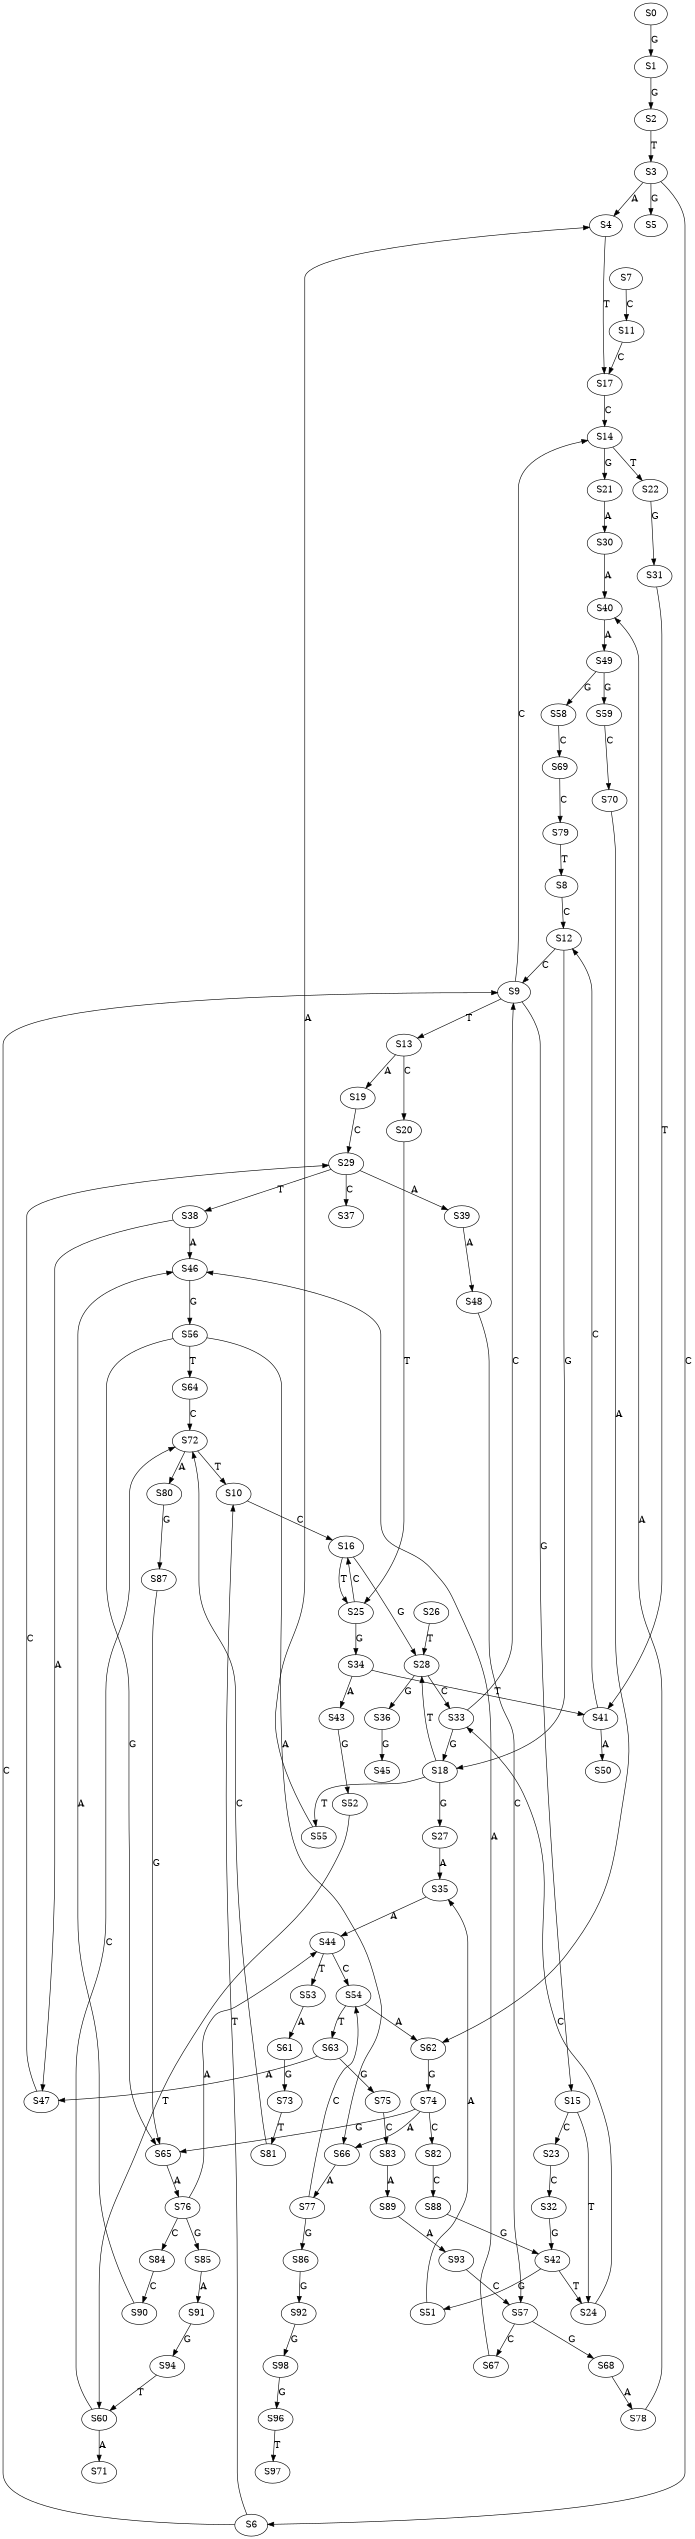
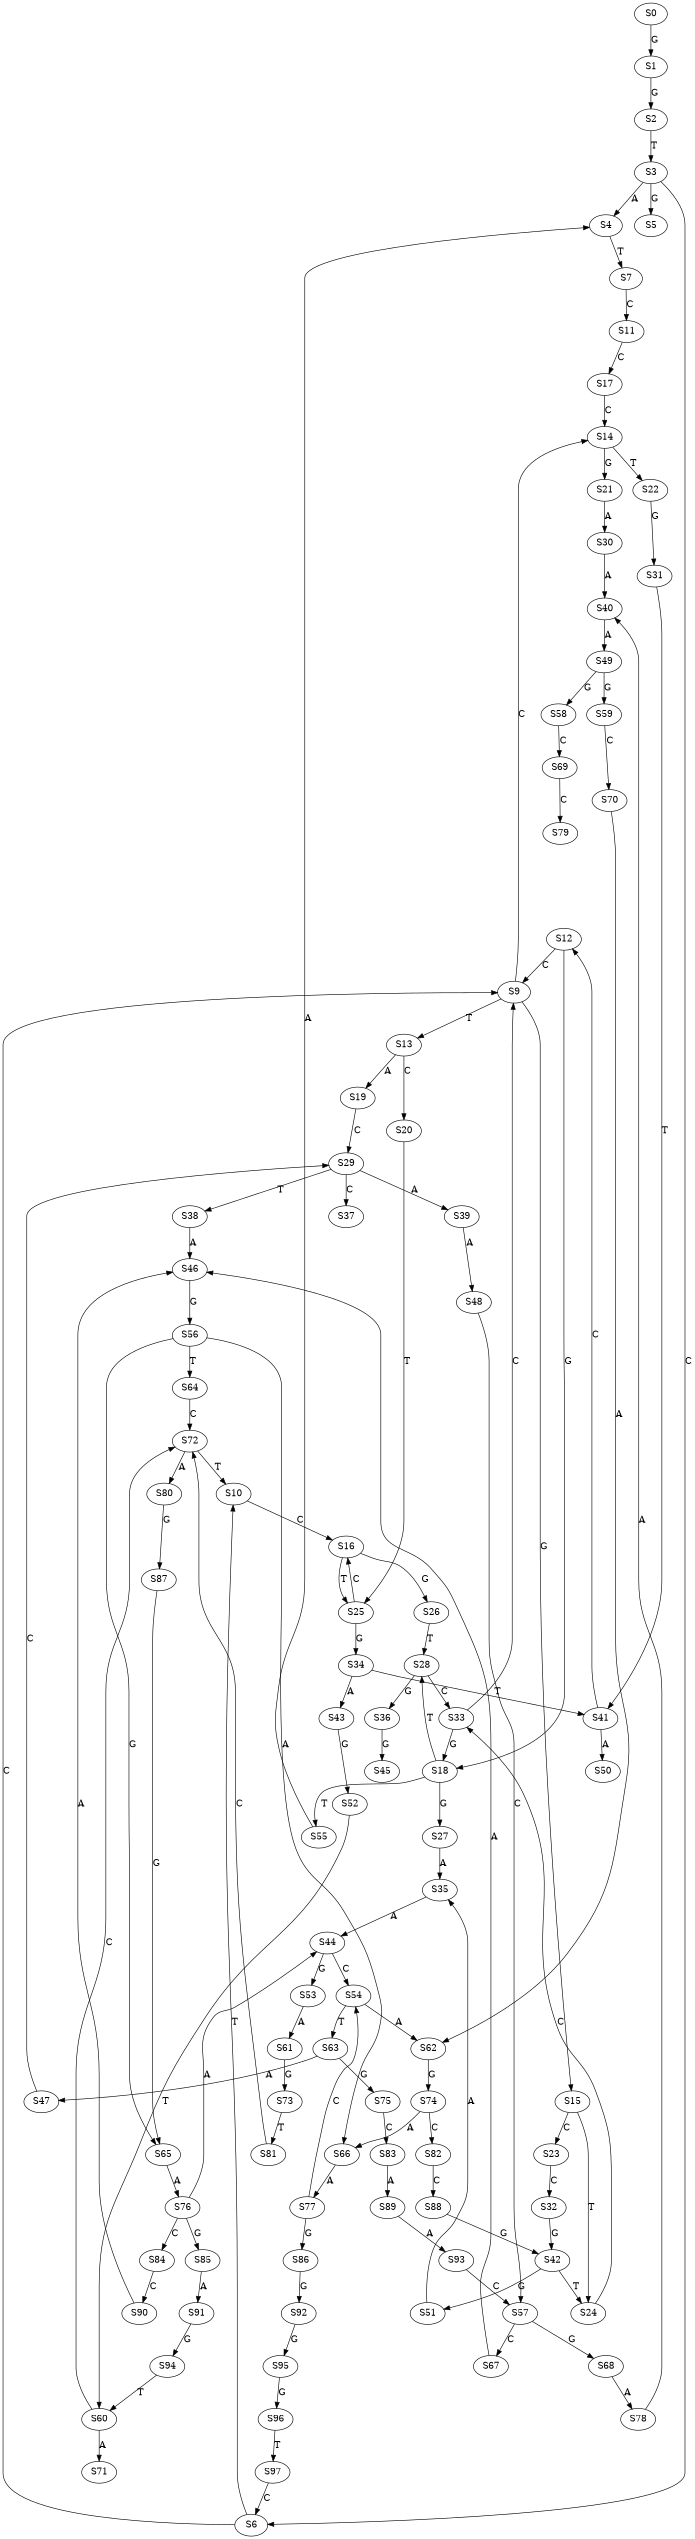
edge "S4" -> "S17": now "S4" -> "S7"
node "S8": removed
edge "S16" -> "S28": now "S16" -> "S26"
edge "S38" -> "S47": removed, label "A"
edge "S44" -> "S53": label "T" -> "G"
edge "S74" -> "S65": removed, label "G"
node "S98": label "S98" -> "S95"
edge "S97" -> "S6": added, label "C"
